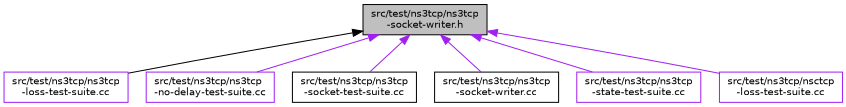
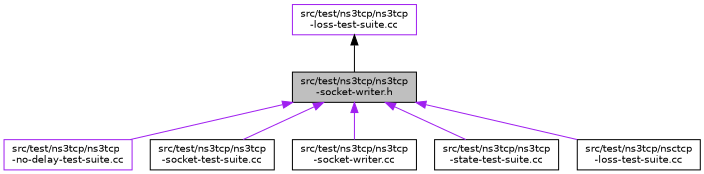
edge "src/test/ns3tcp/ns3tcp -loss-test-suite.cc" -> "src/test/ns3tcp/ns3tcp -socket-writer.h": reversed
node "src/test/ns3tcp/ns3tcp -state-test-suite.cc": color purple -> black
node "src/test/ns3tcp/nsctcp -loss-test-suite.cc": color purple -> black
